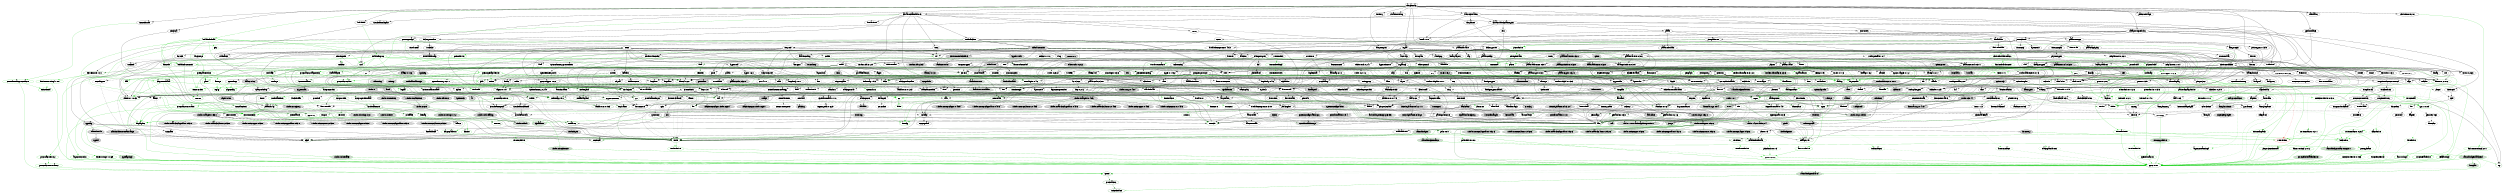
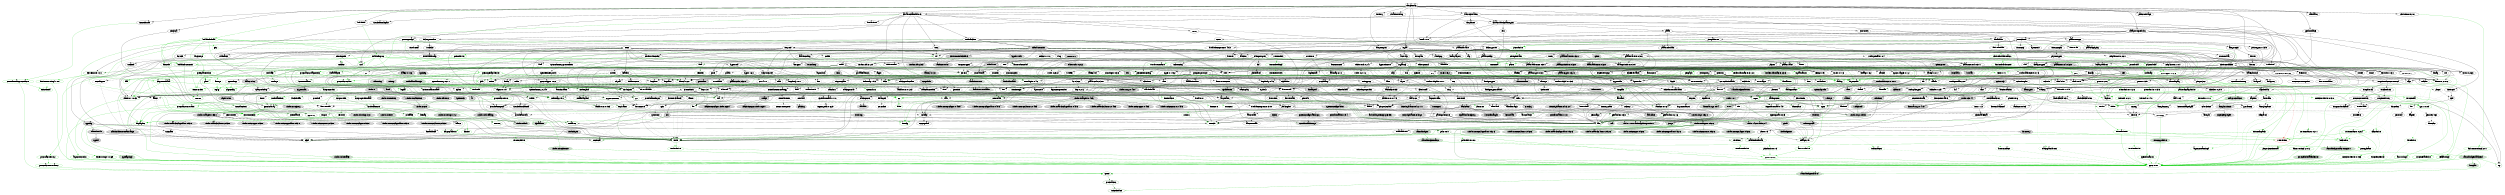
node "pallas-array": label "pallas-array" -> "generic-array"
